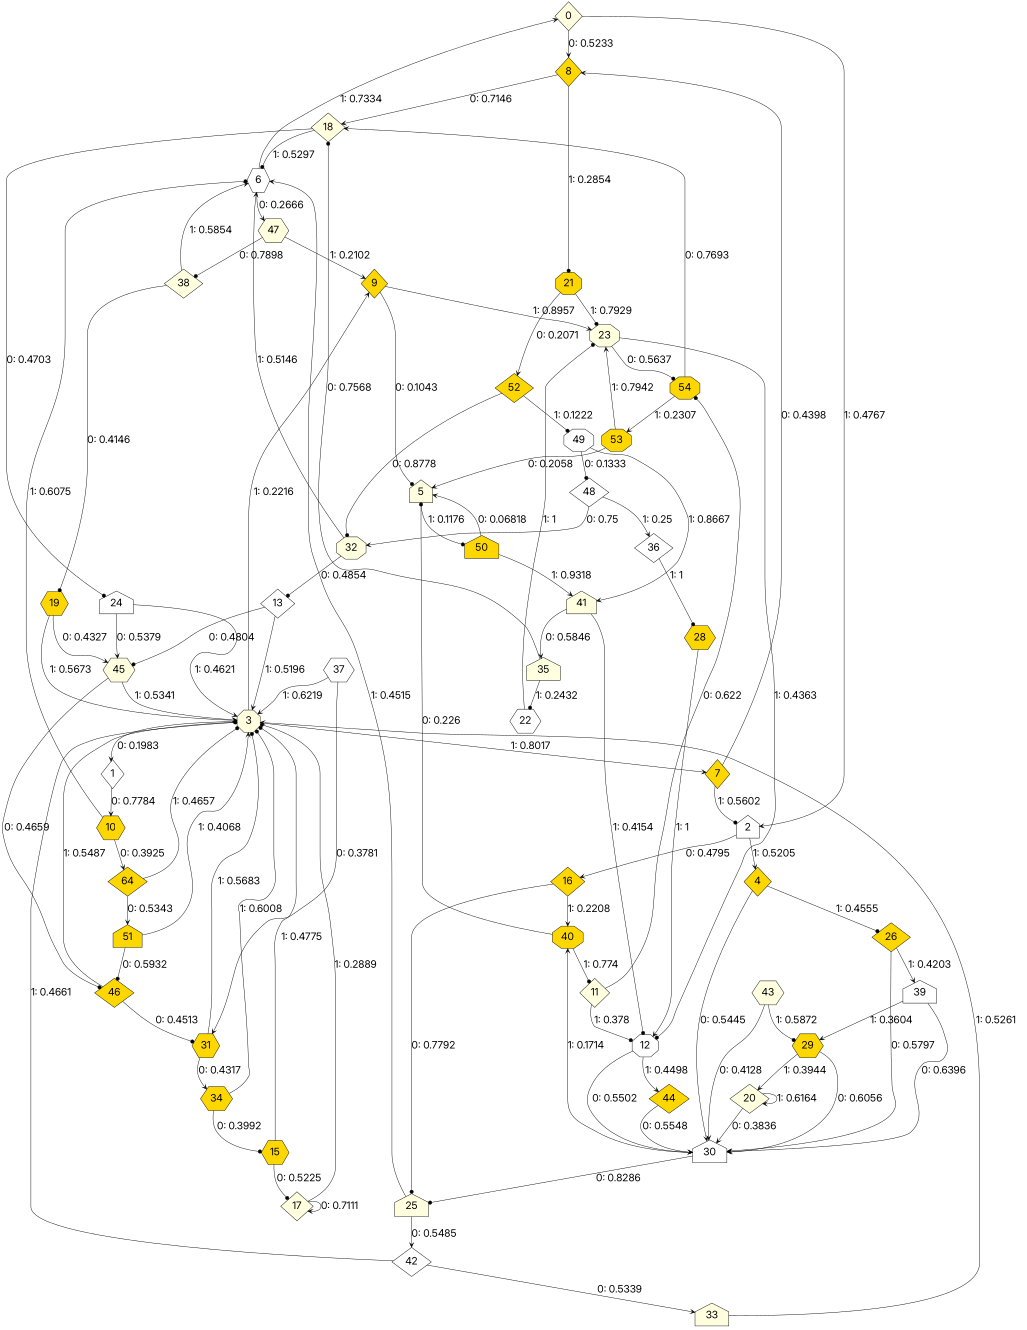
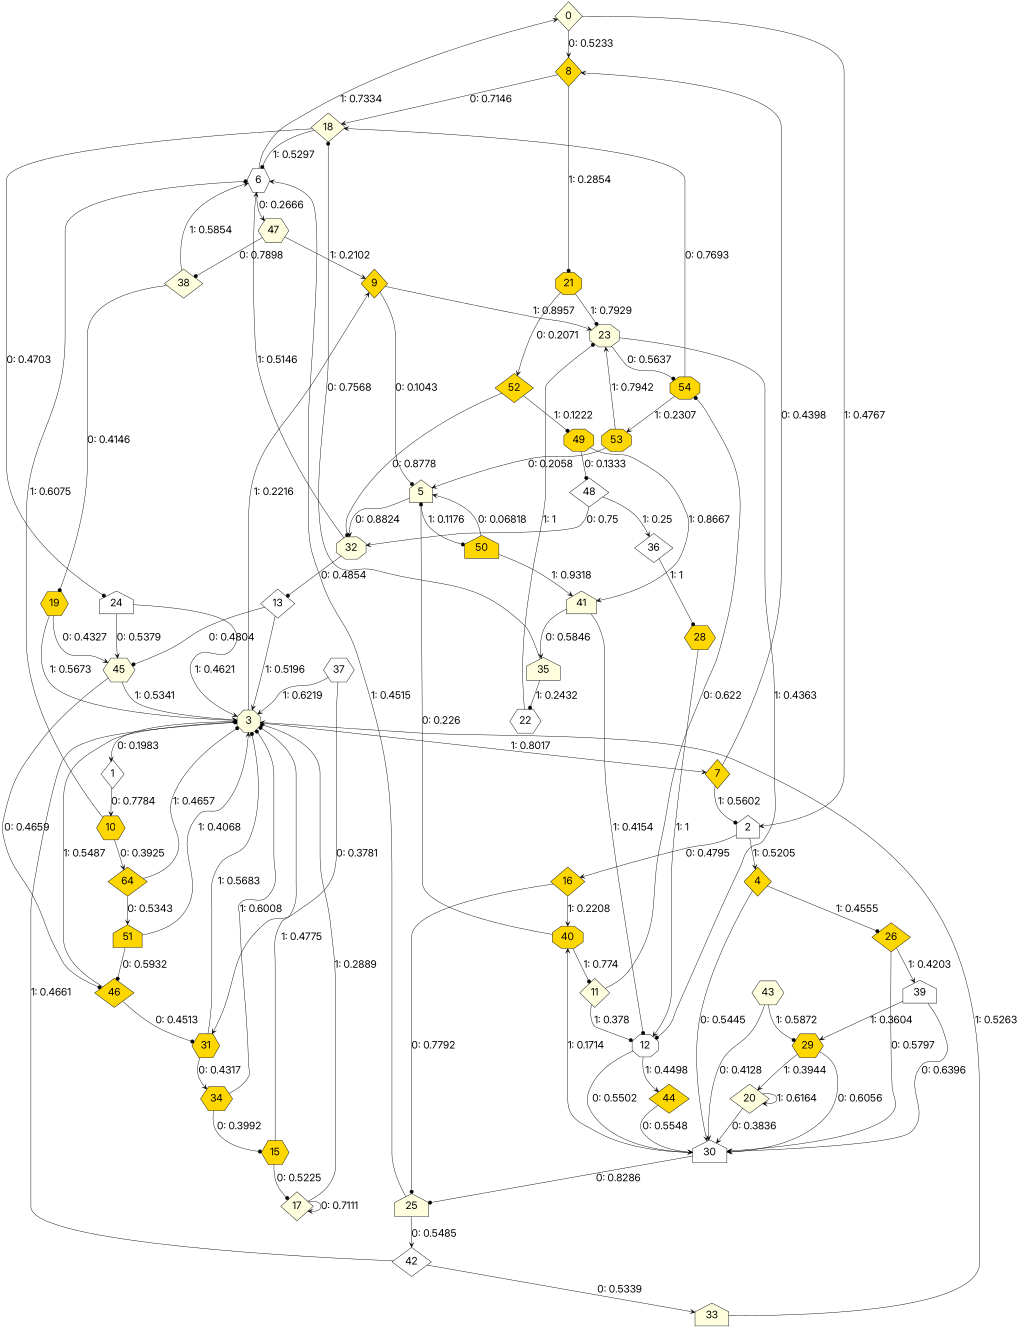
node "49": fillcolor white -> gold
edge "5" -> "32": added, label "0: 0.8824"
edge "33" -> "3": label "1: 0.5261   " -> "1: 0.5263   "
